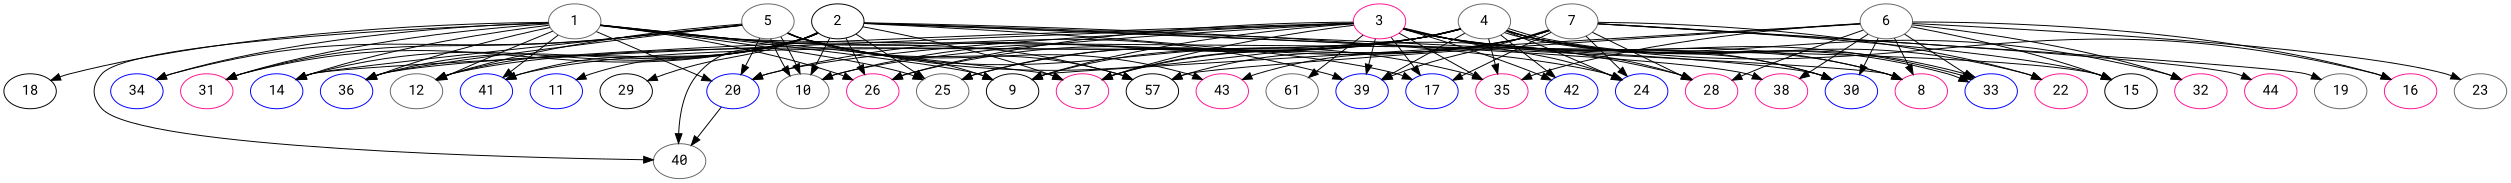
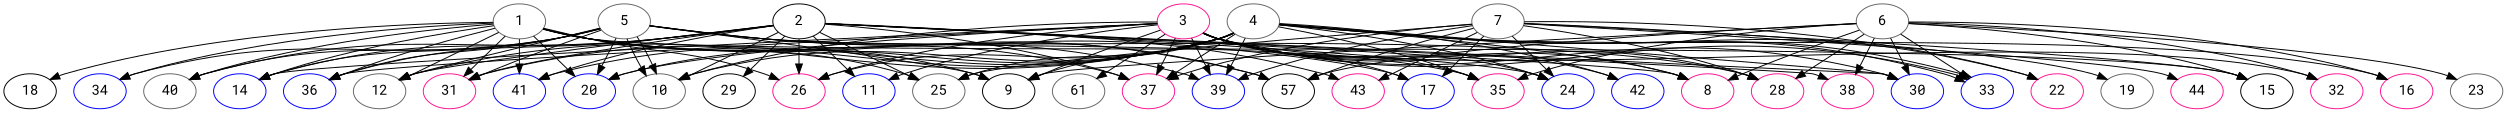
edge "3" -> "11": added
edge "4" -> "31": added
edge "20" -> "40": now "5" -> "40"
